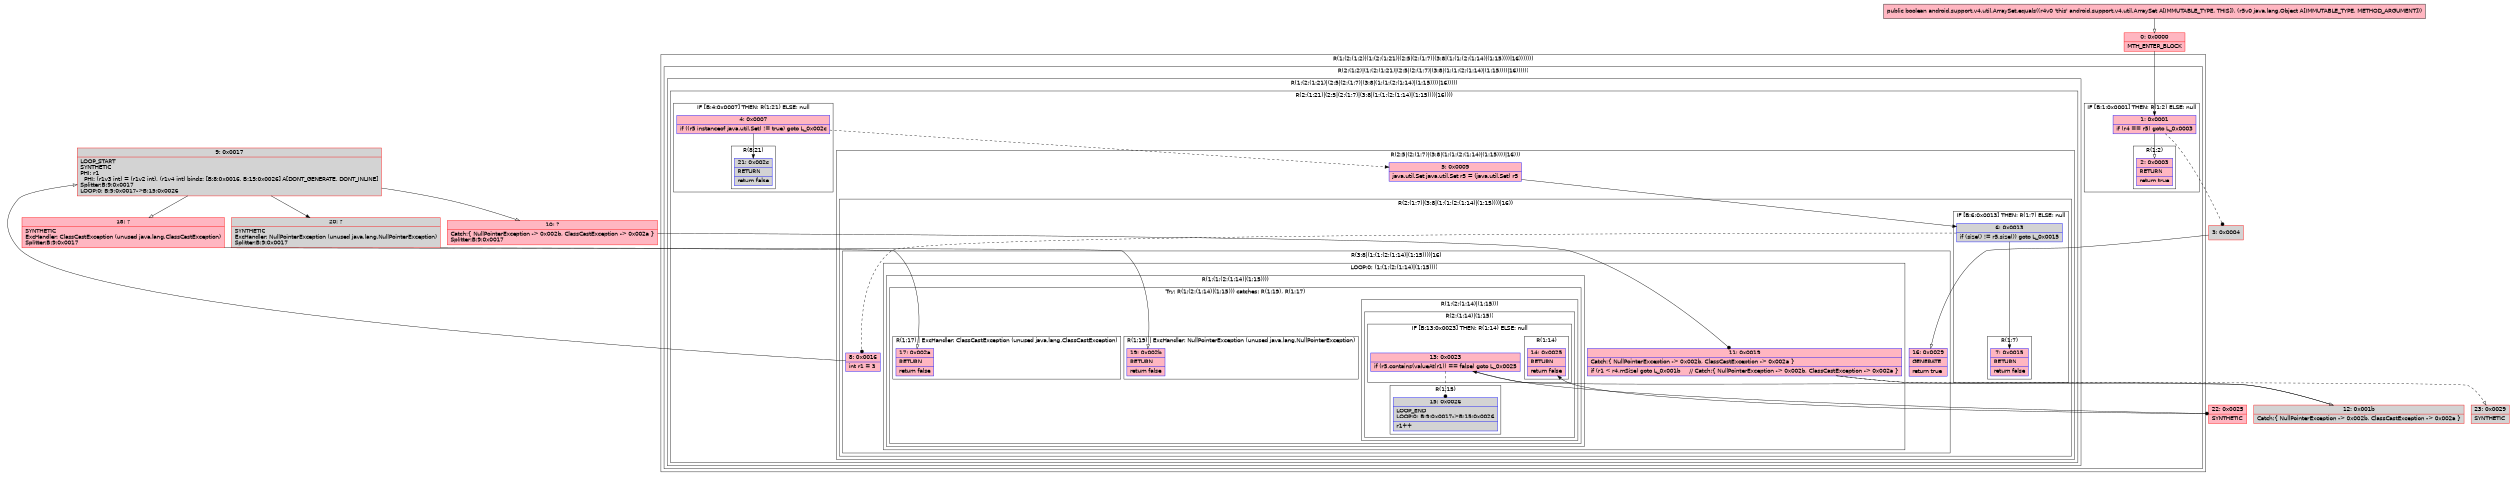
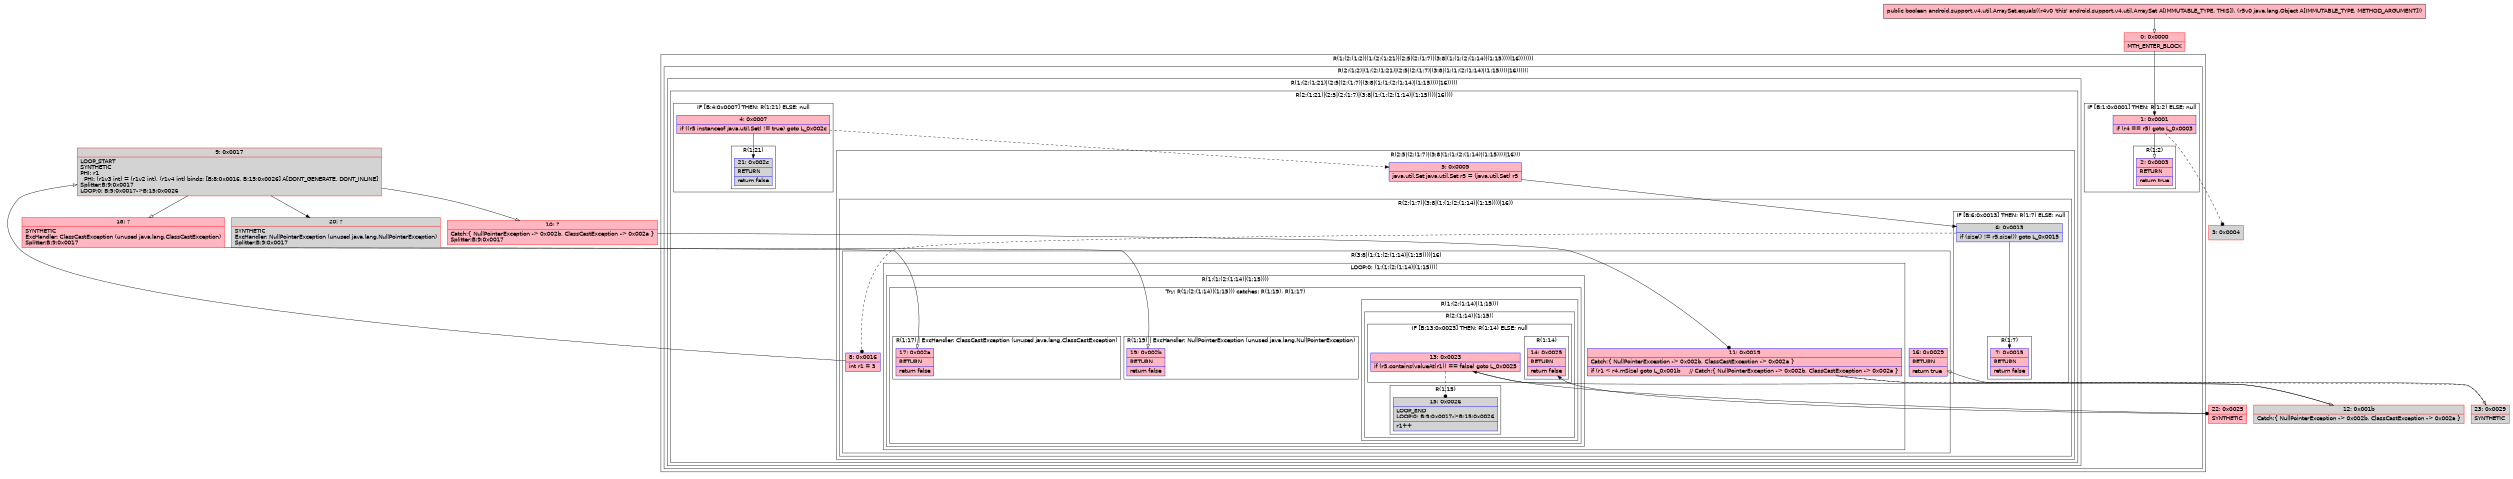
cluster "R(8:21)": label "R(8:21)" -> "R(1:21)"
edge "3: 0x0004" -> "16: 0x0029": now "23: 0x0029" -> "16: 0x0029"
node "16: 0x0029": text "GENERATE" -> "RETURN"
